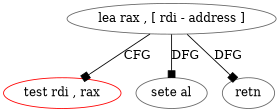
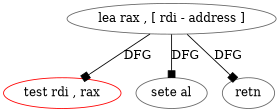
edge "lea rax , [ rdi - address ]" -> "test rdi , rax": label "CFG" -> "DFG"
